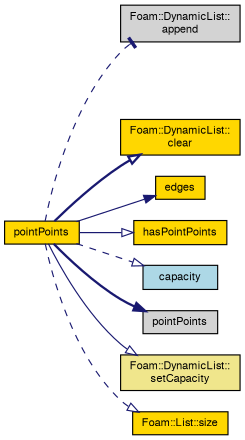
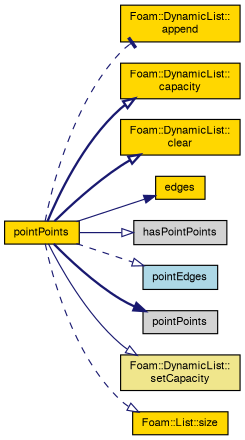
node "Foam::DynamicList:: append": fillcolor lightgrey -> gold
node "Foam::DynamicList:: capacity": added
node "hasPointPoints": fillcolor gold -> lightgrey
node "capacity": label "capacity" -> "pointEdges"
